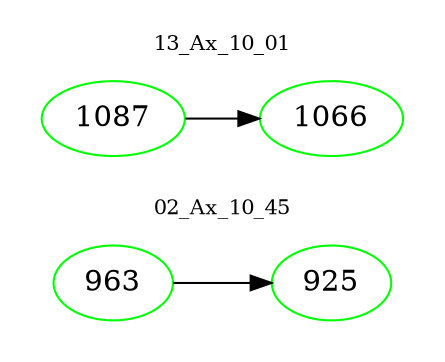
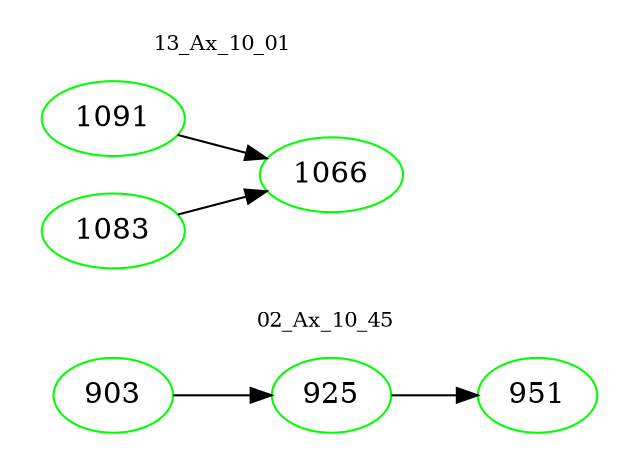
node "1091": added
node "1087": label "1087" -> "1083"
node "963": label "963" -> "903"
node "951": added
